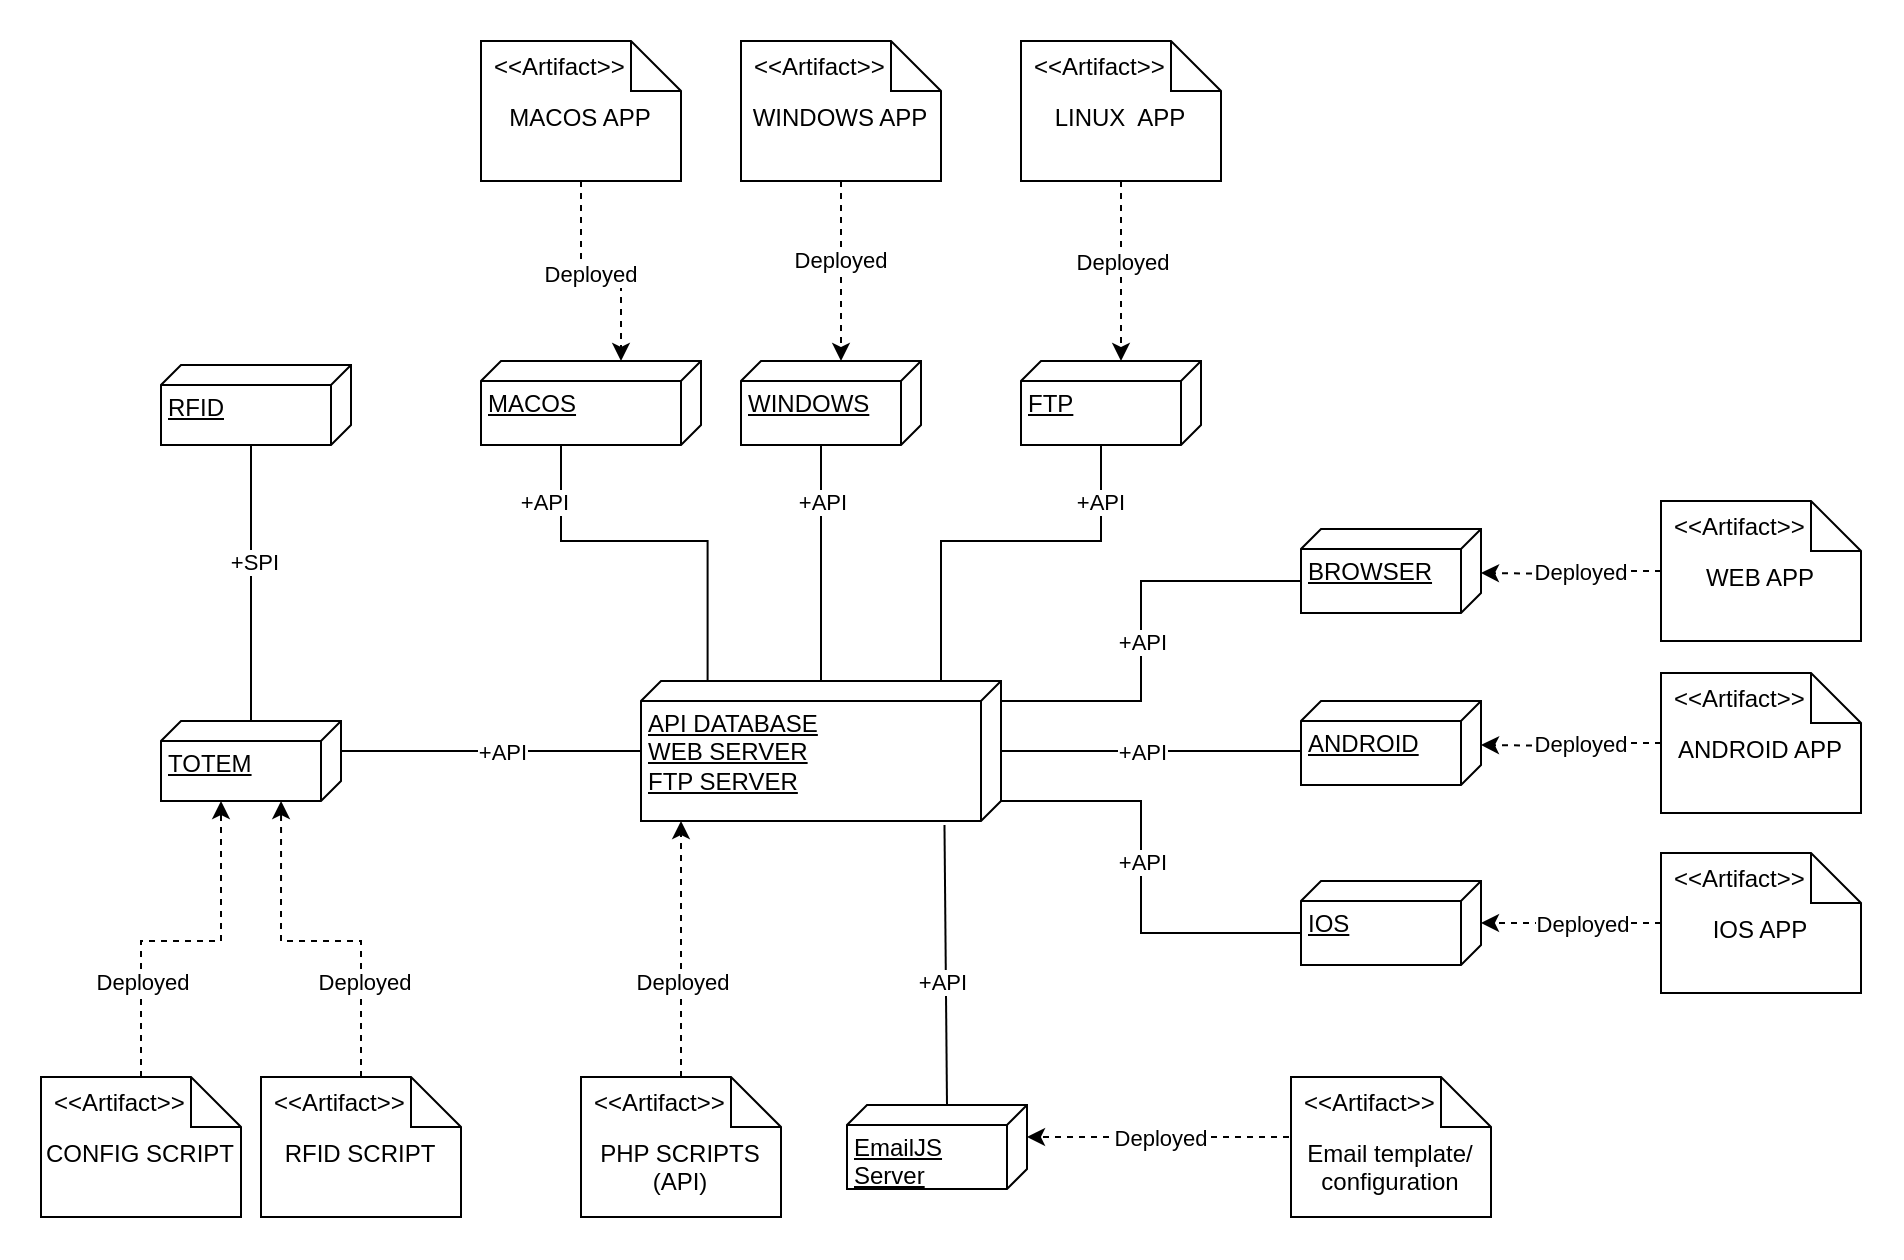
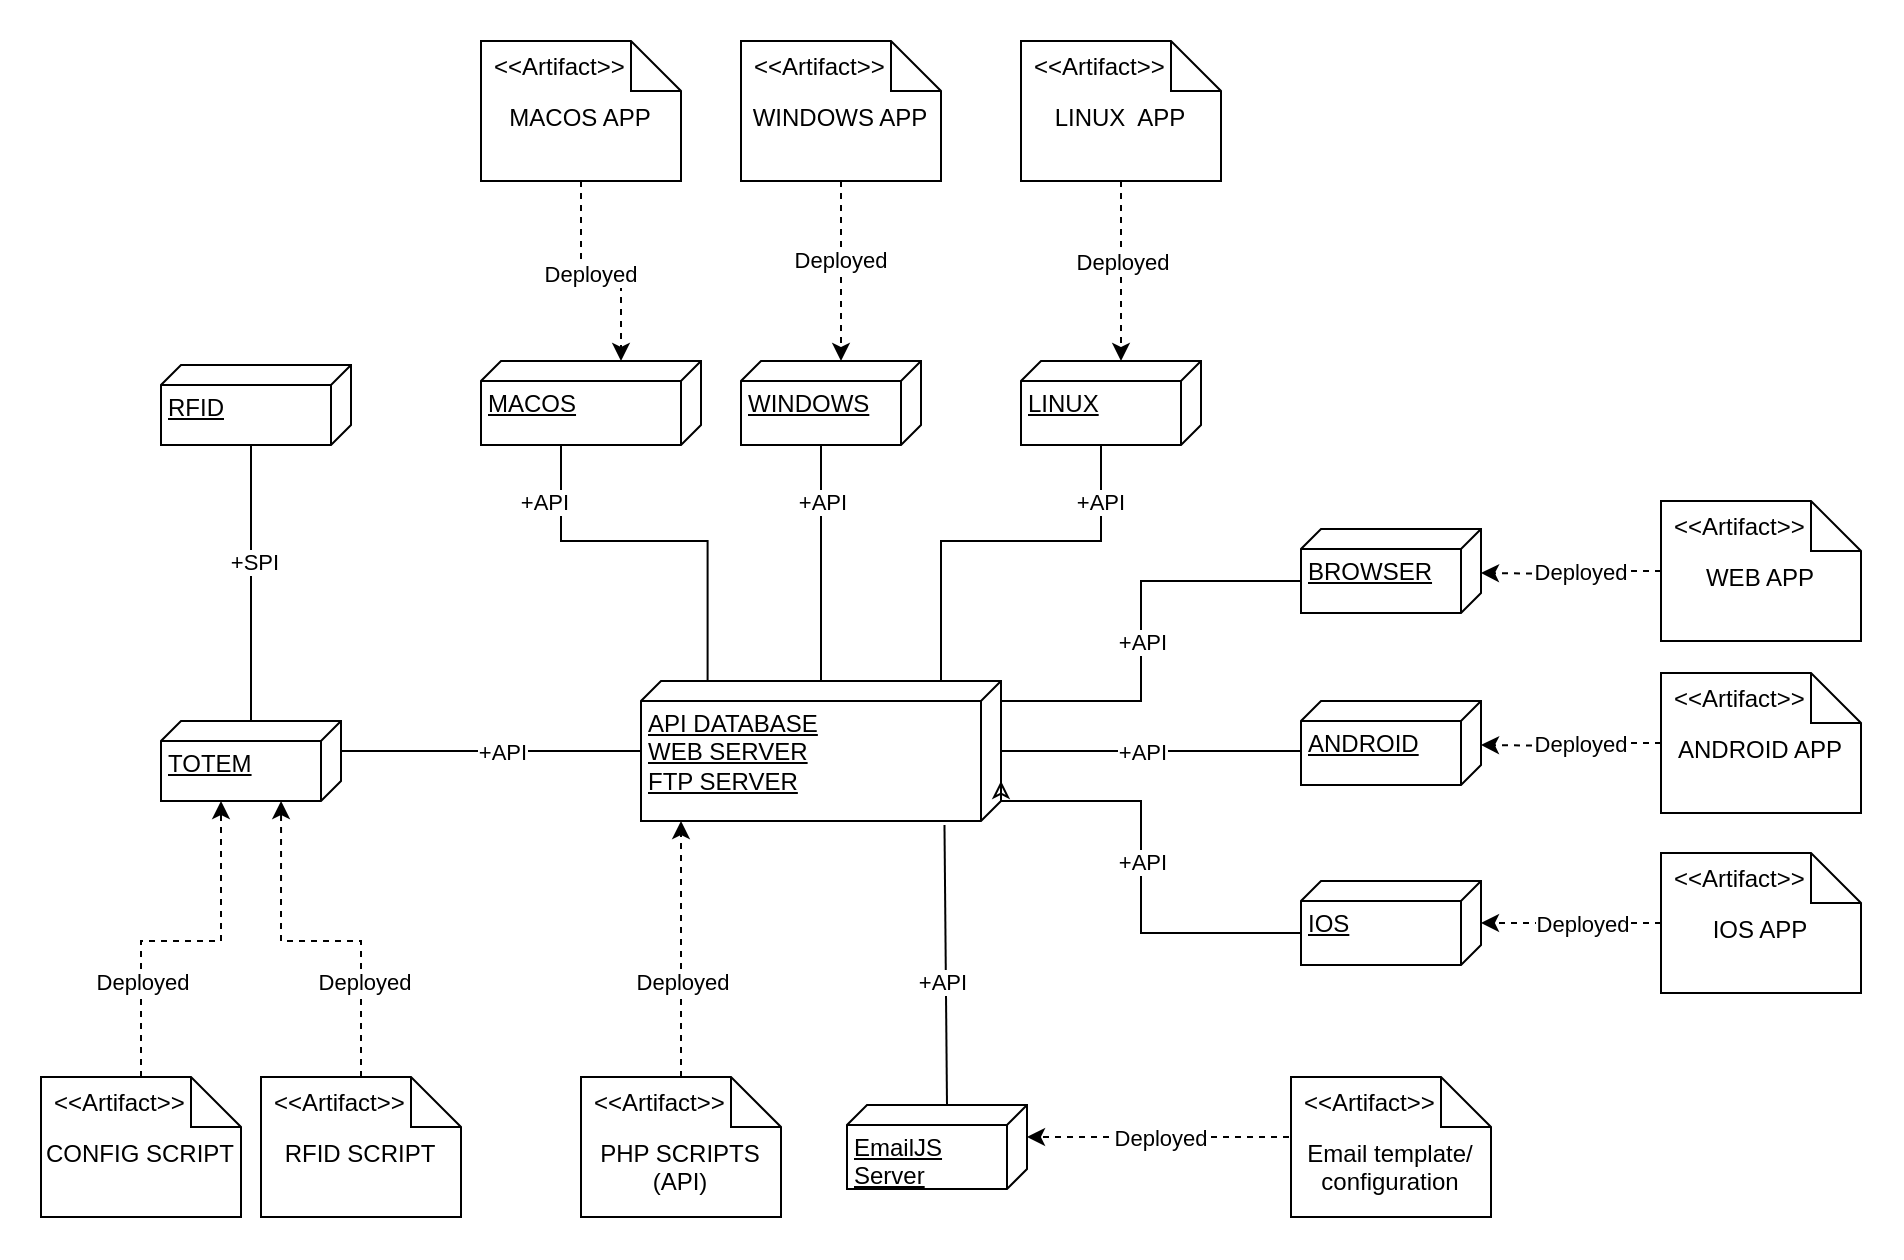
node "FTP": label "FTP" -> "LINUX"
edge "API DATABASE WEB SERVER FTP SERVER" -- "IOS": arrowhead none -> classic
